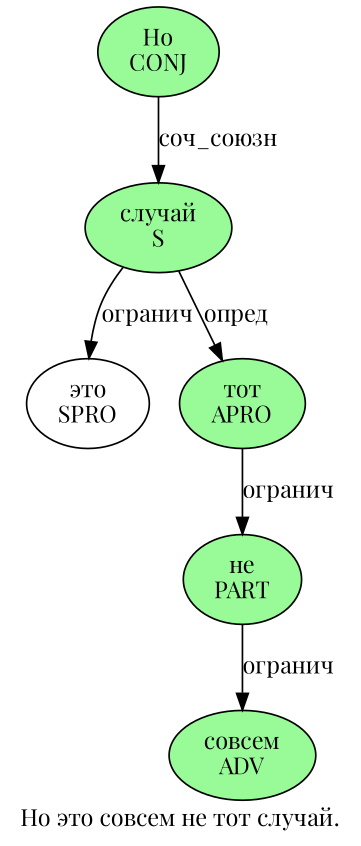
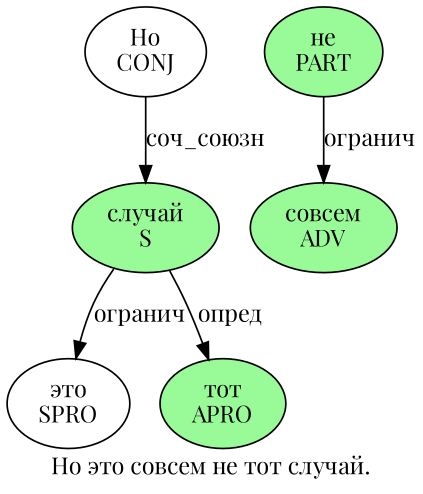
node "Но CONJ": fillcolor palegreen -> white
edge "тот APRO" -> "не PART": removed, label "огранич"
